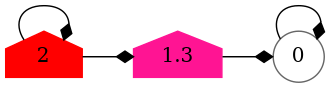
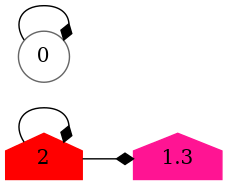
edge "1.3" -> "0": removed
